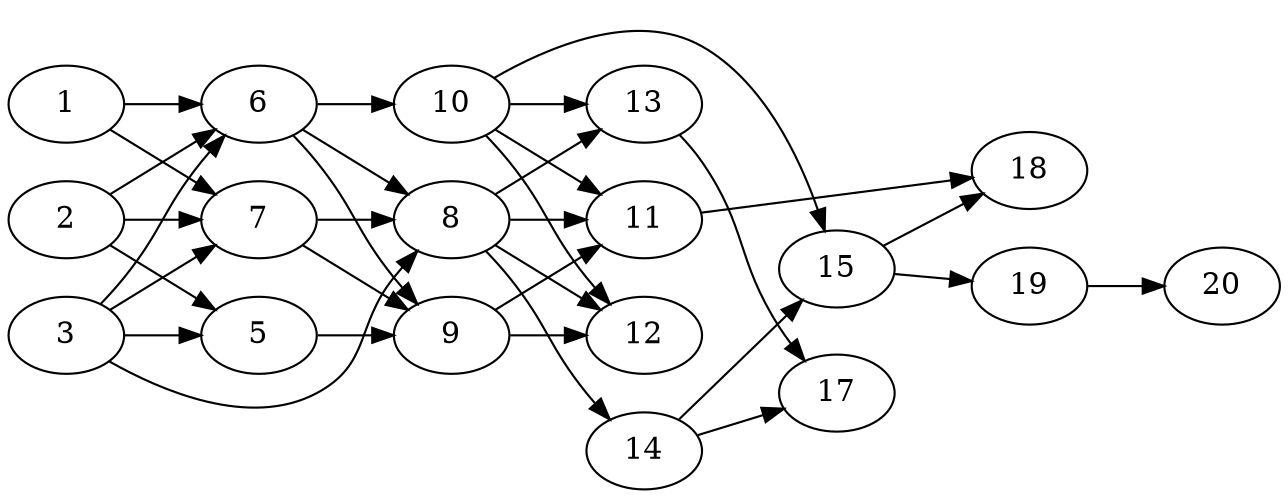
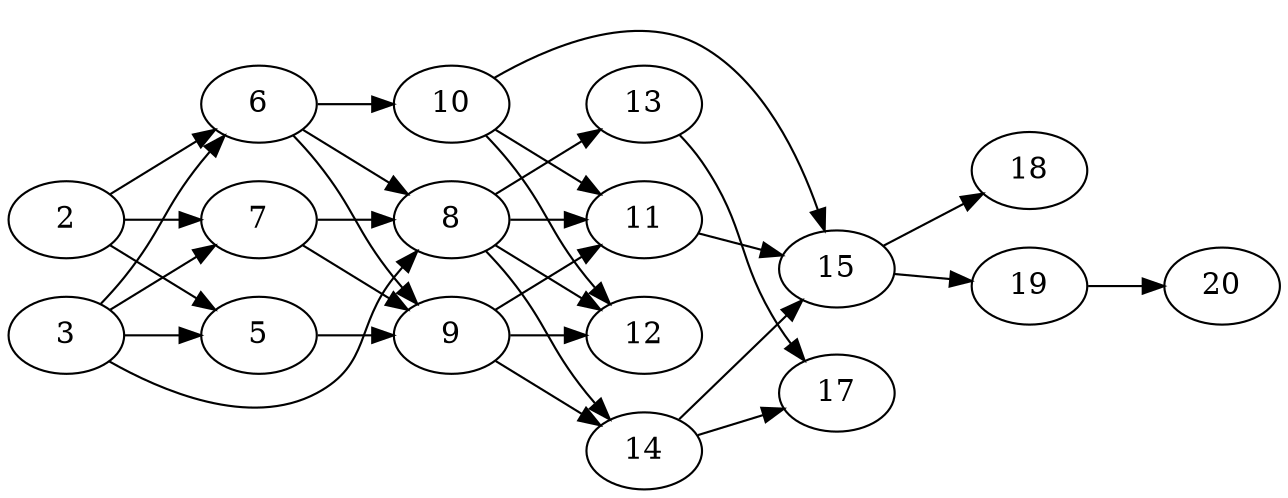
node "1": removed
edge "10" -> "13": removed
edge "11" -> "18": now "11" -> "15"
edge "9" -> "14": added
